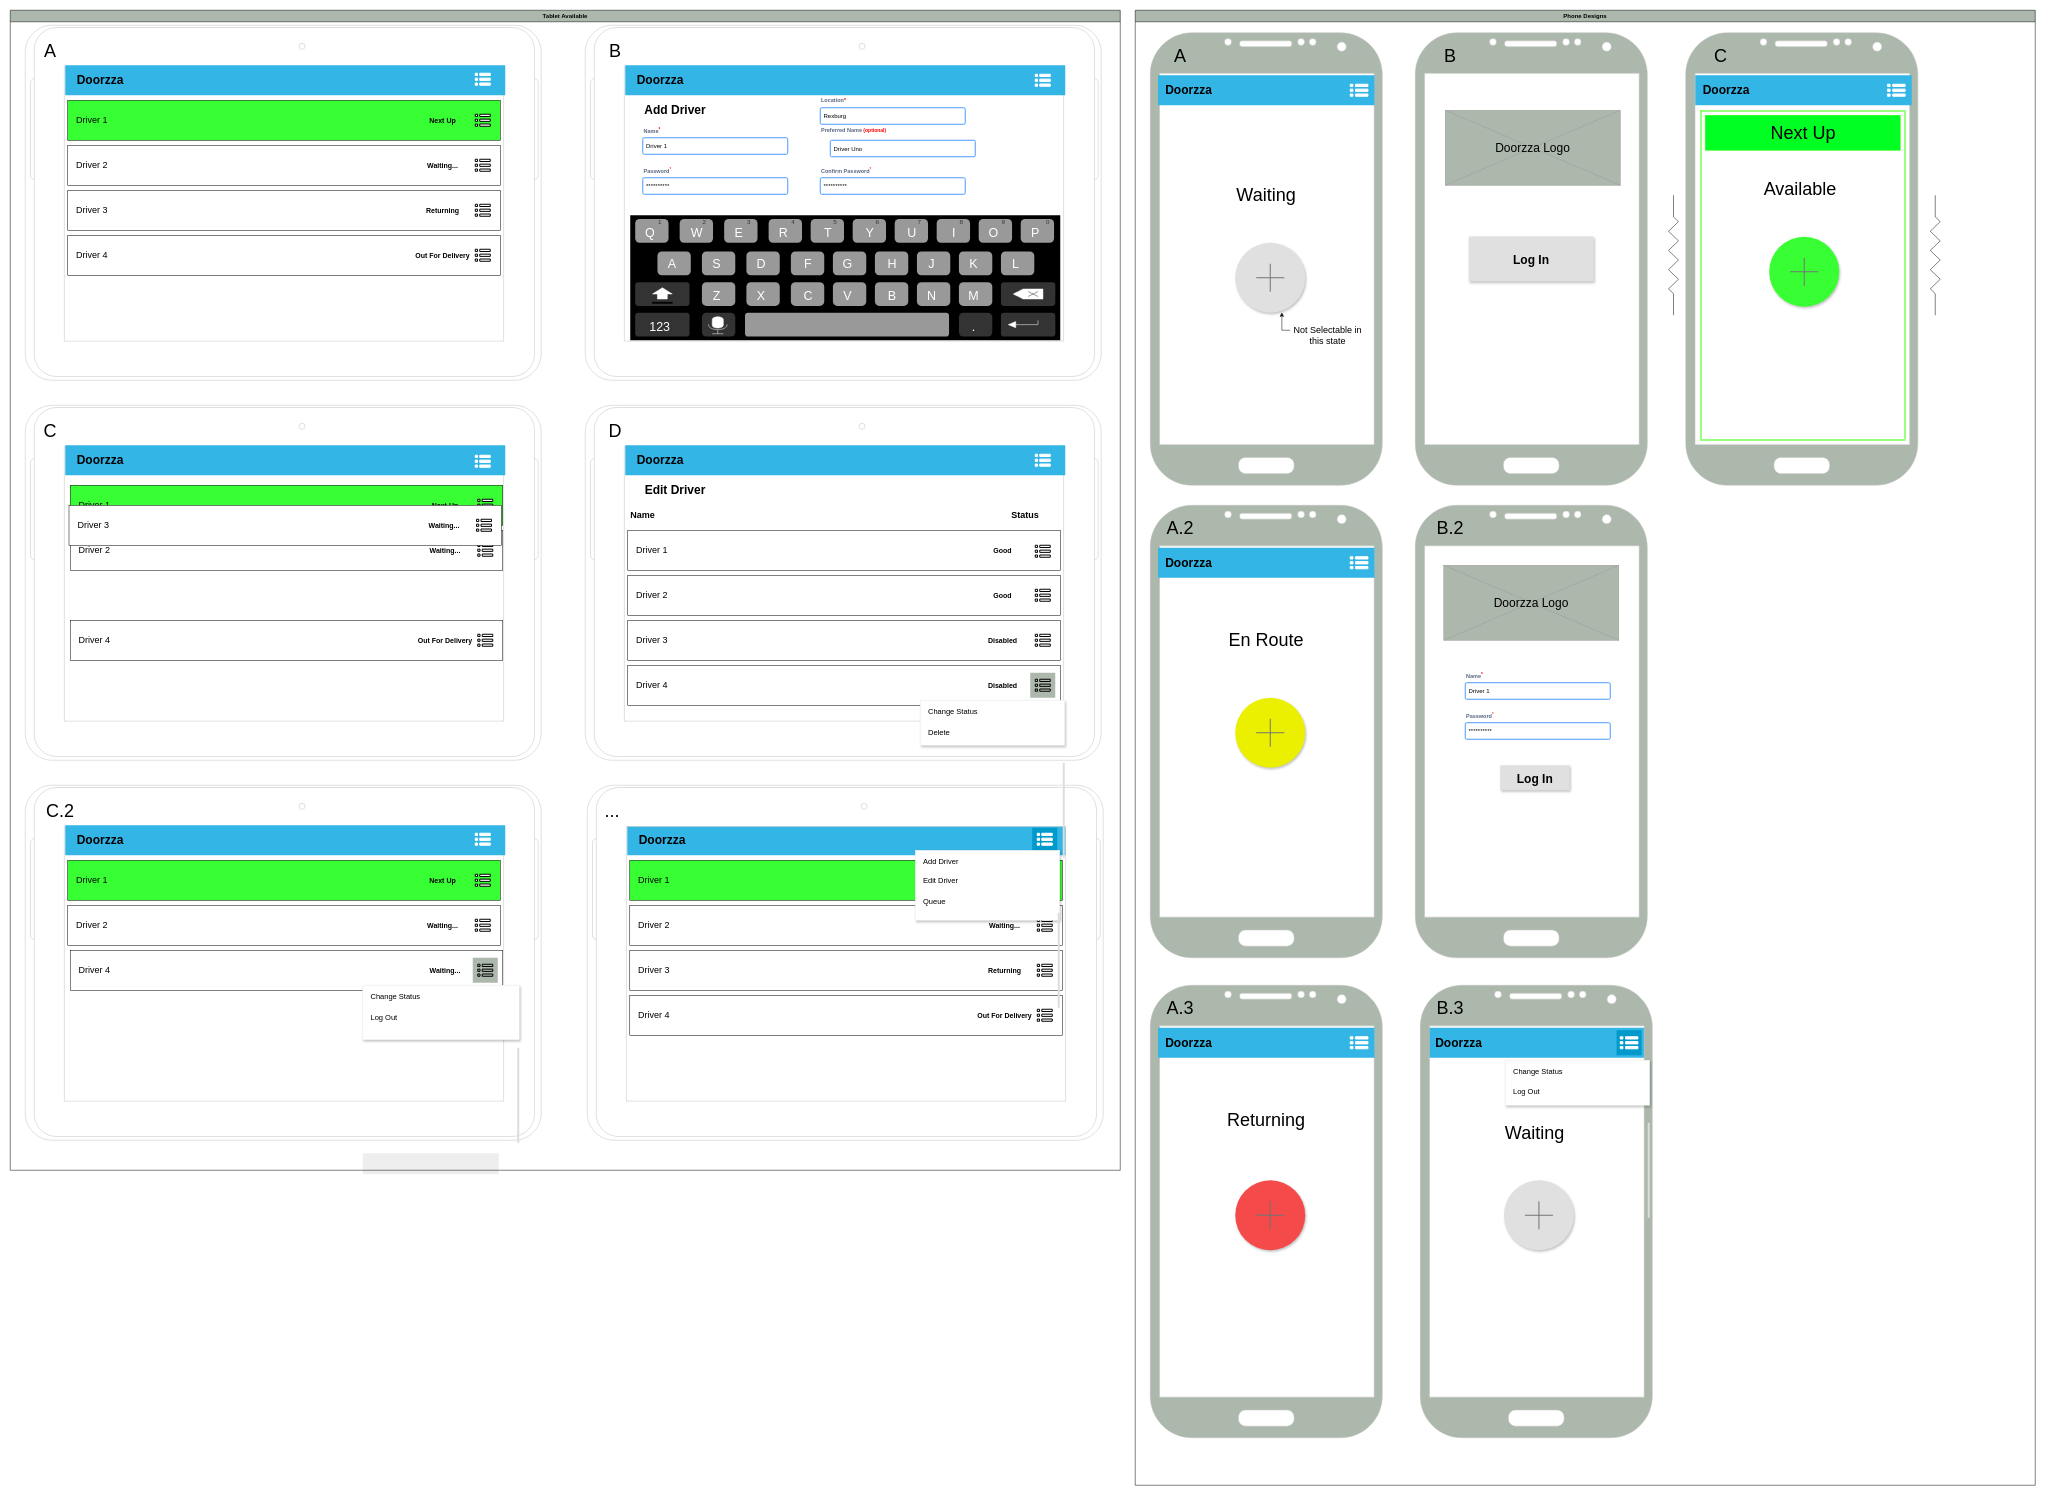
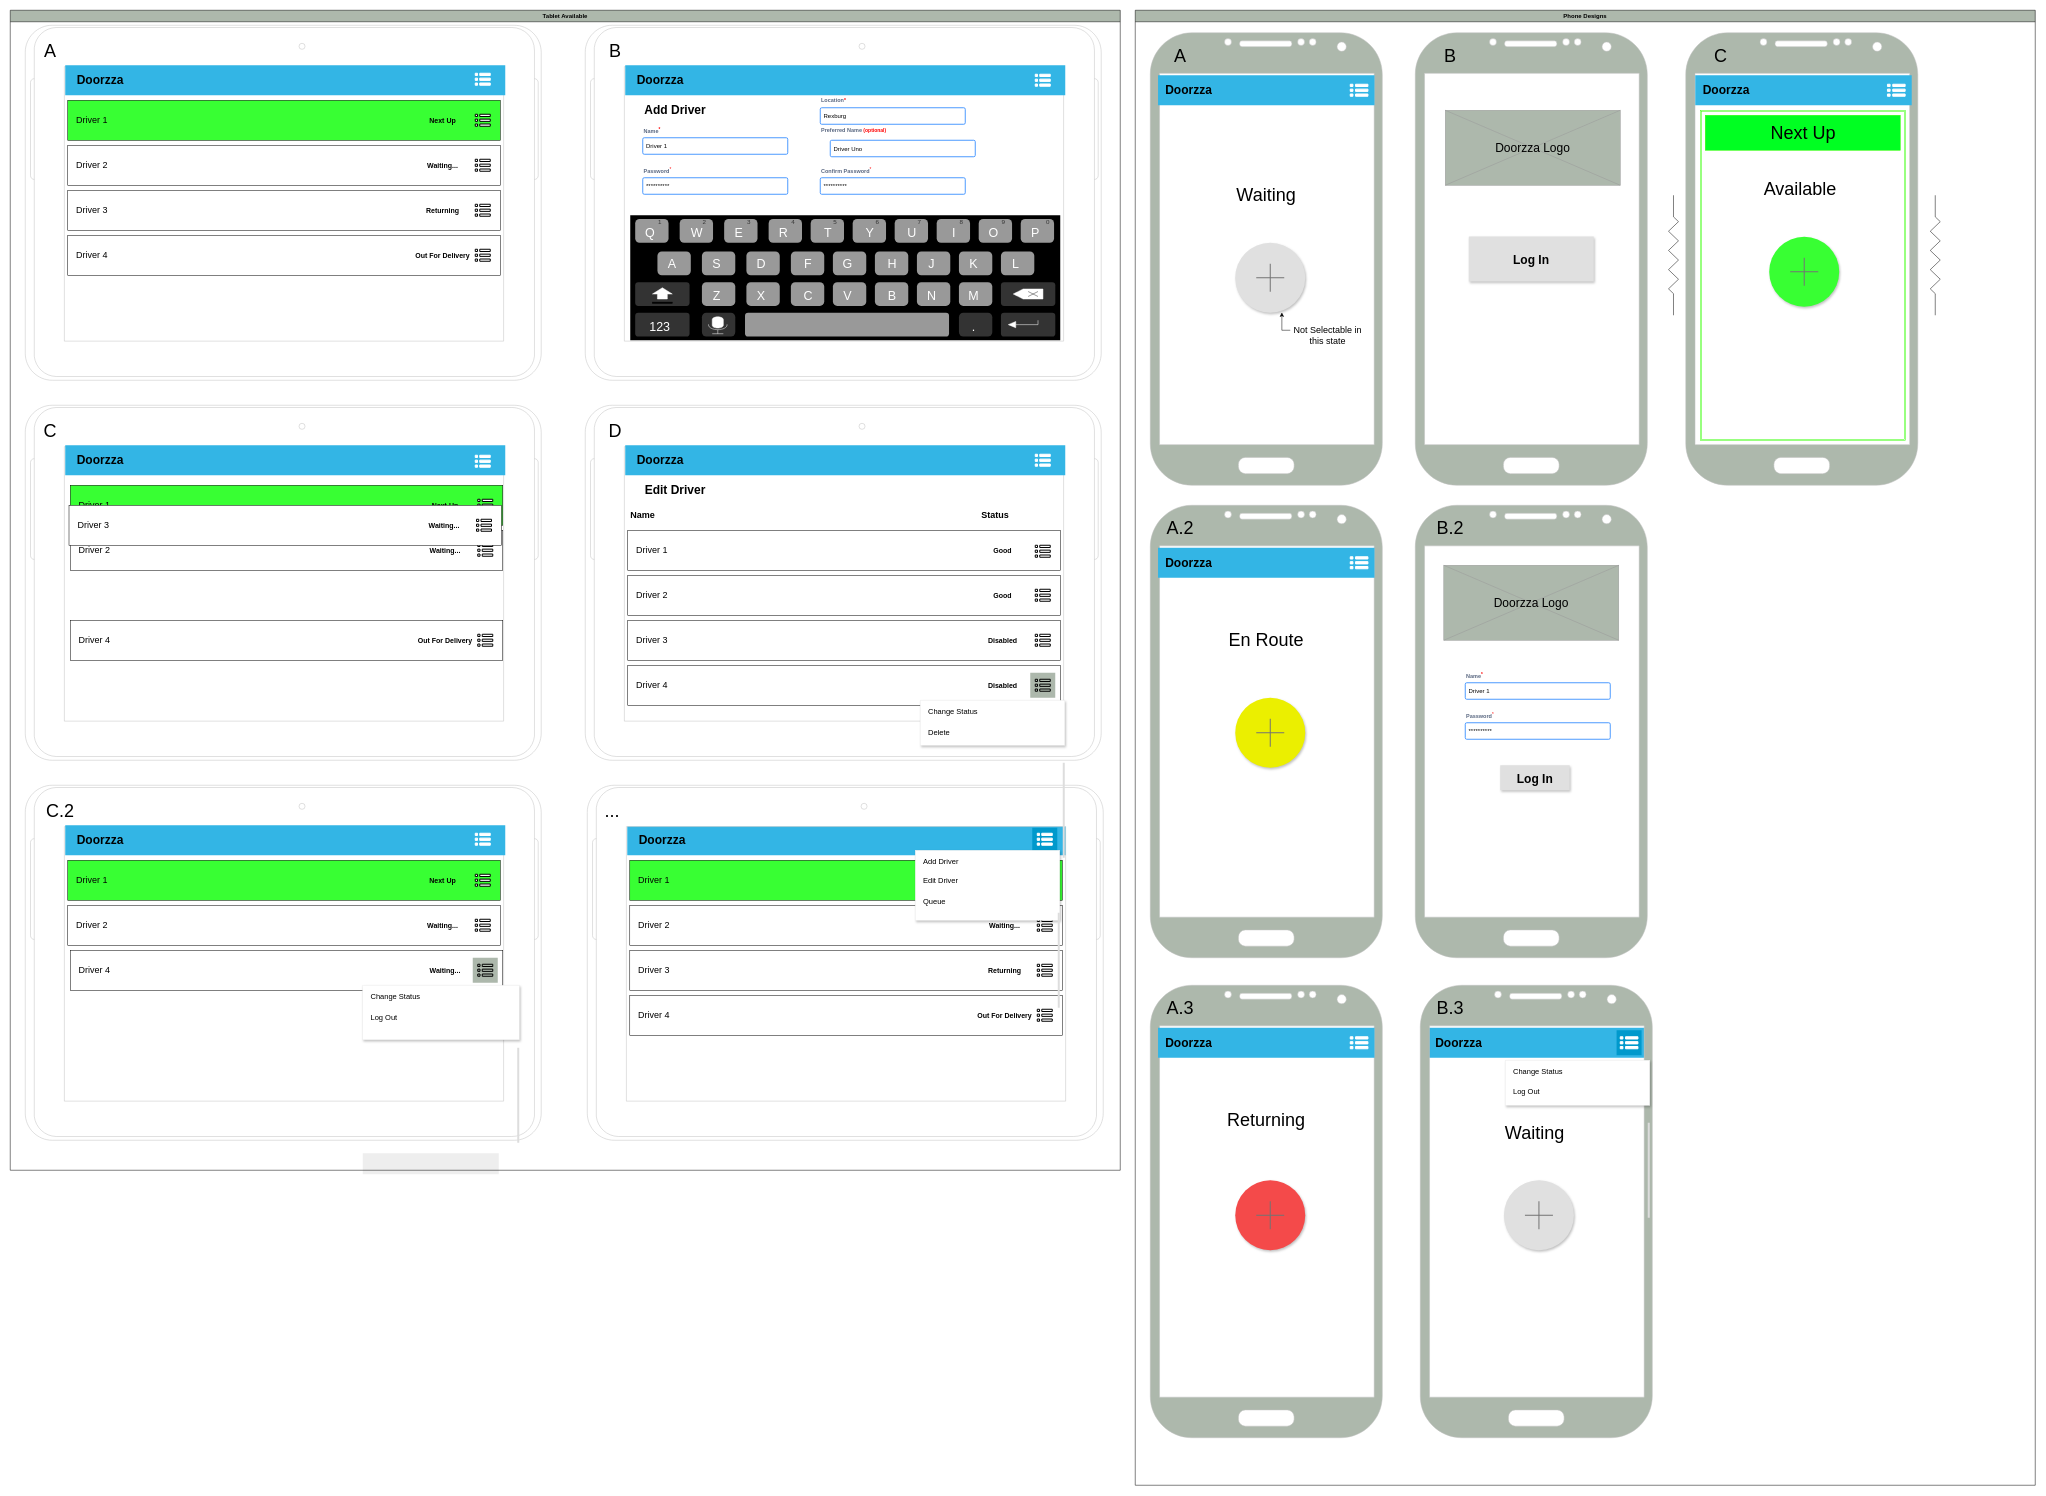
node "Status": moved (1025, 515) -> (995, 515)
